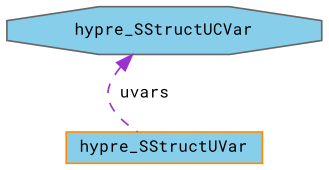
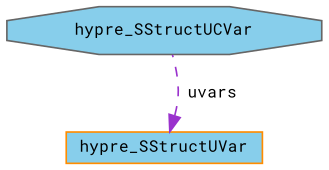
edge "hypre_SStructUVar" -> "hypre_SStructUCVar": reversed
